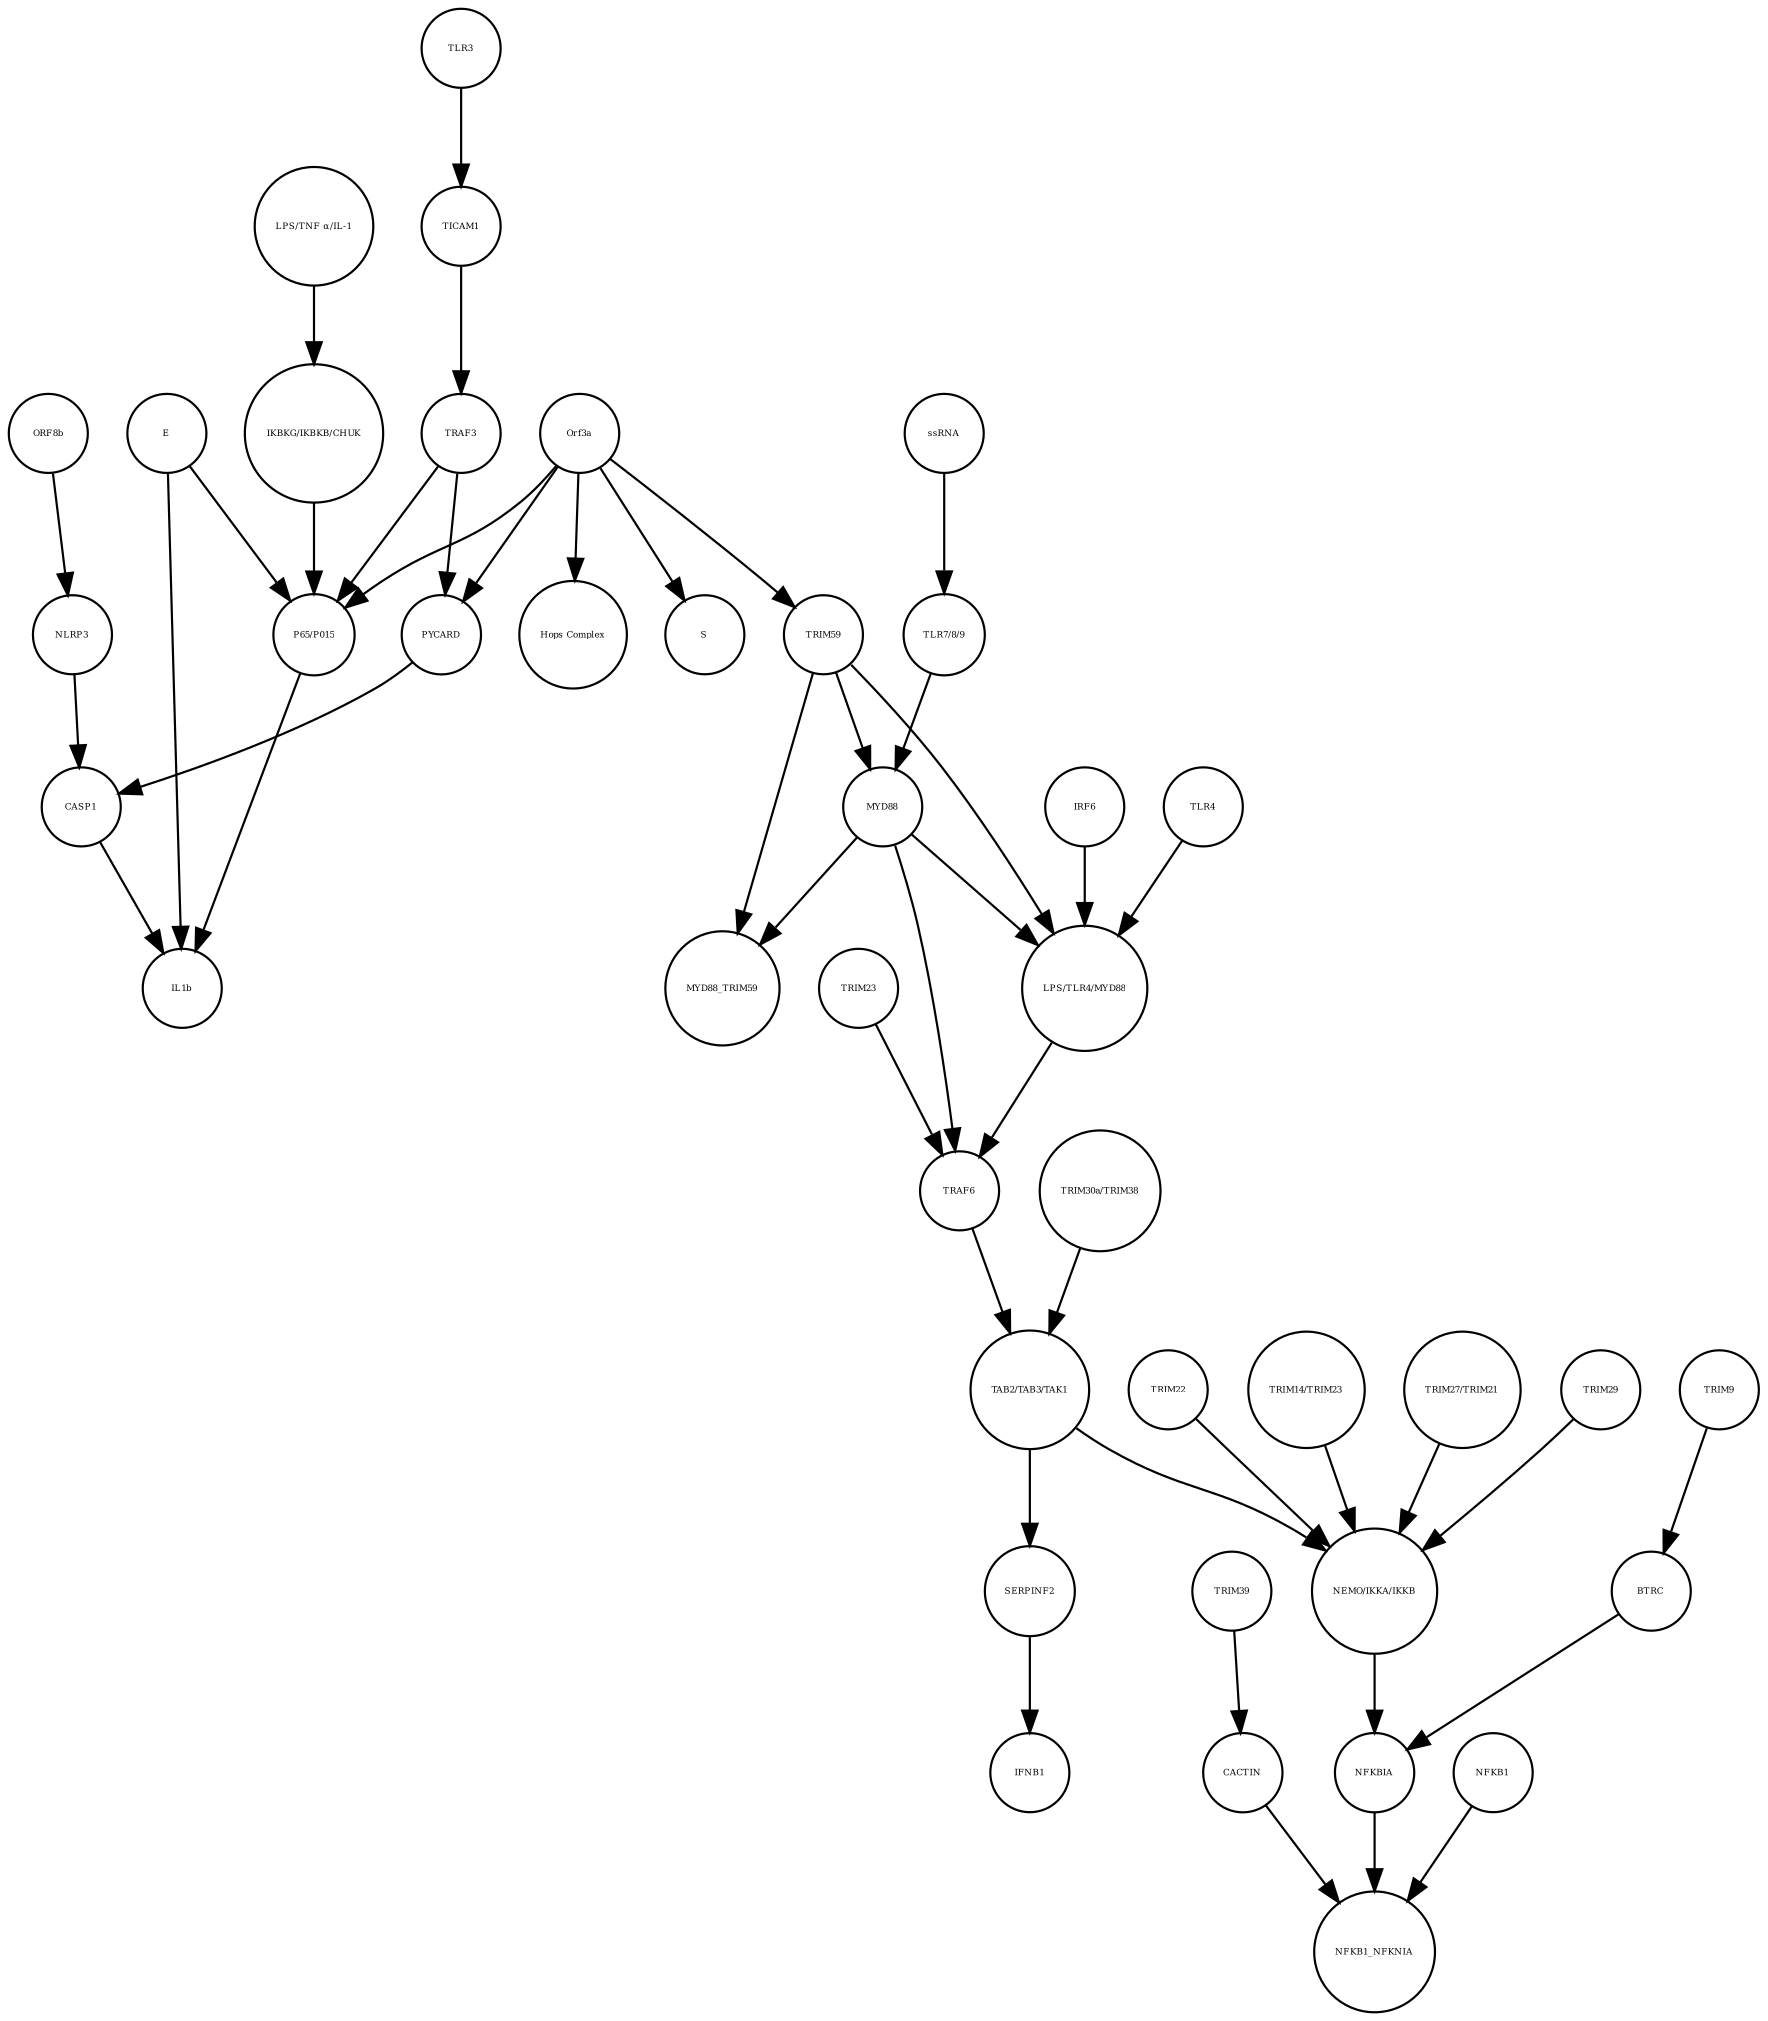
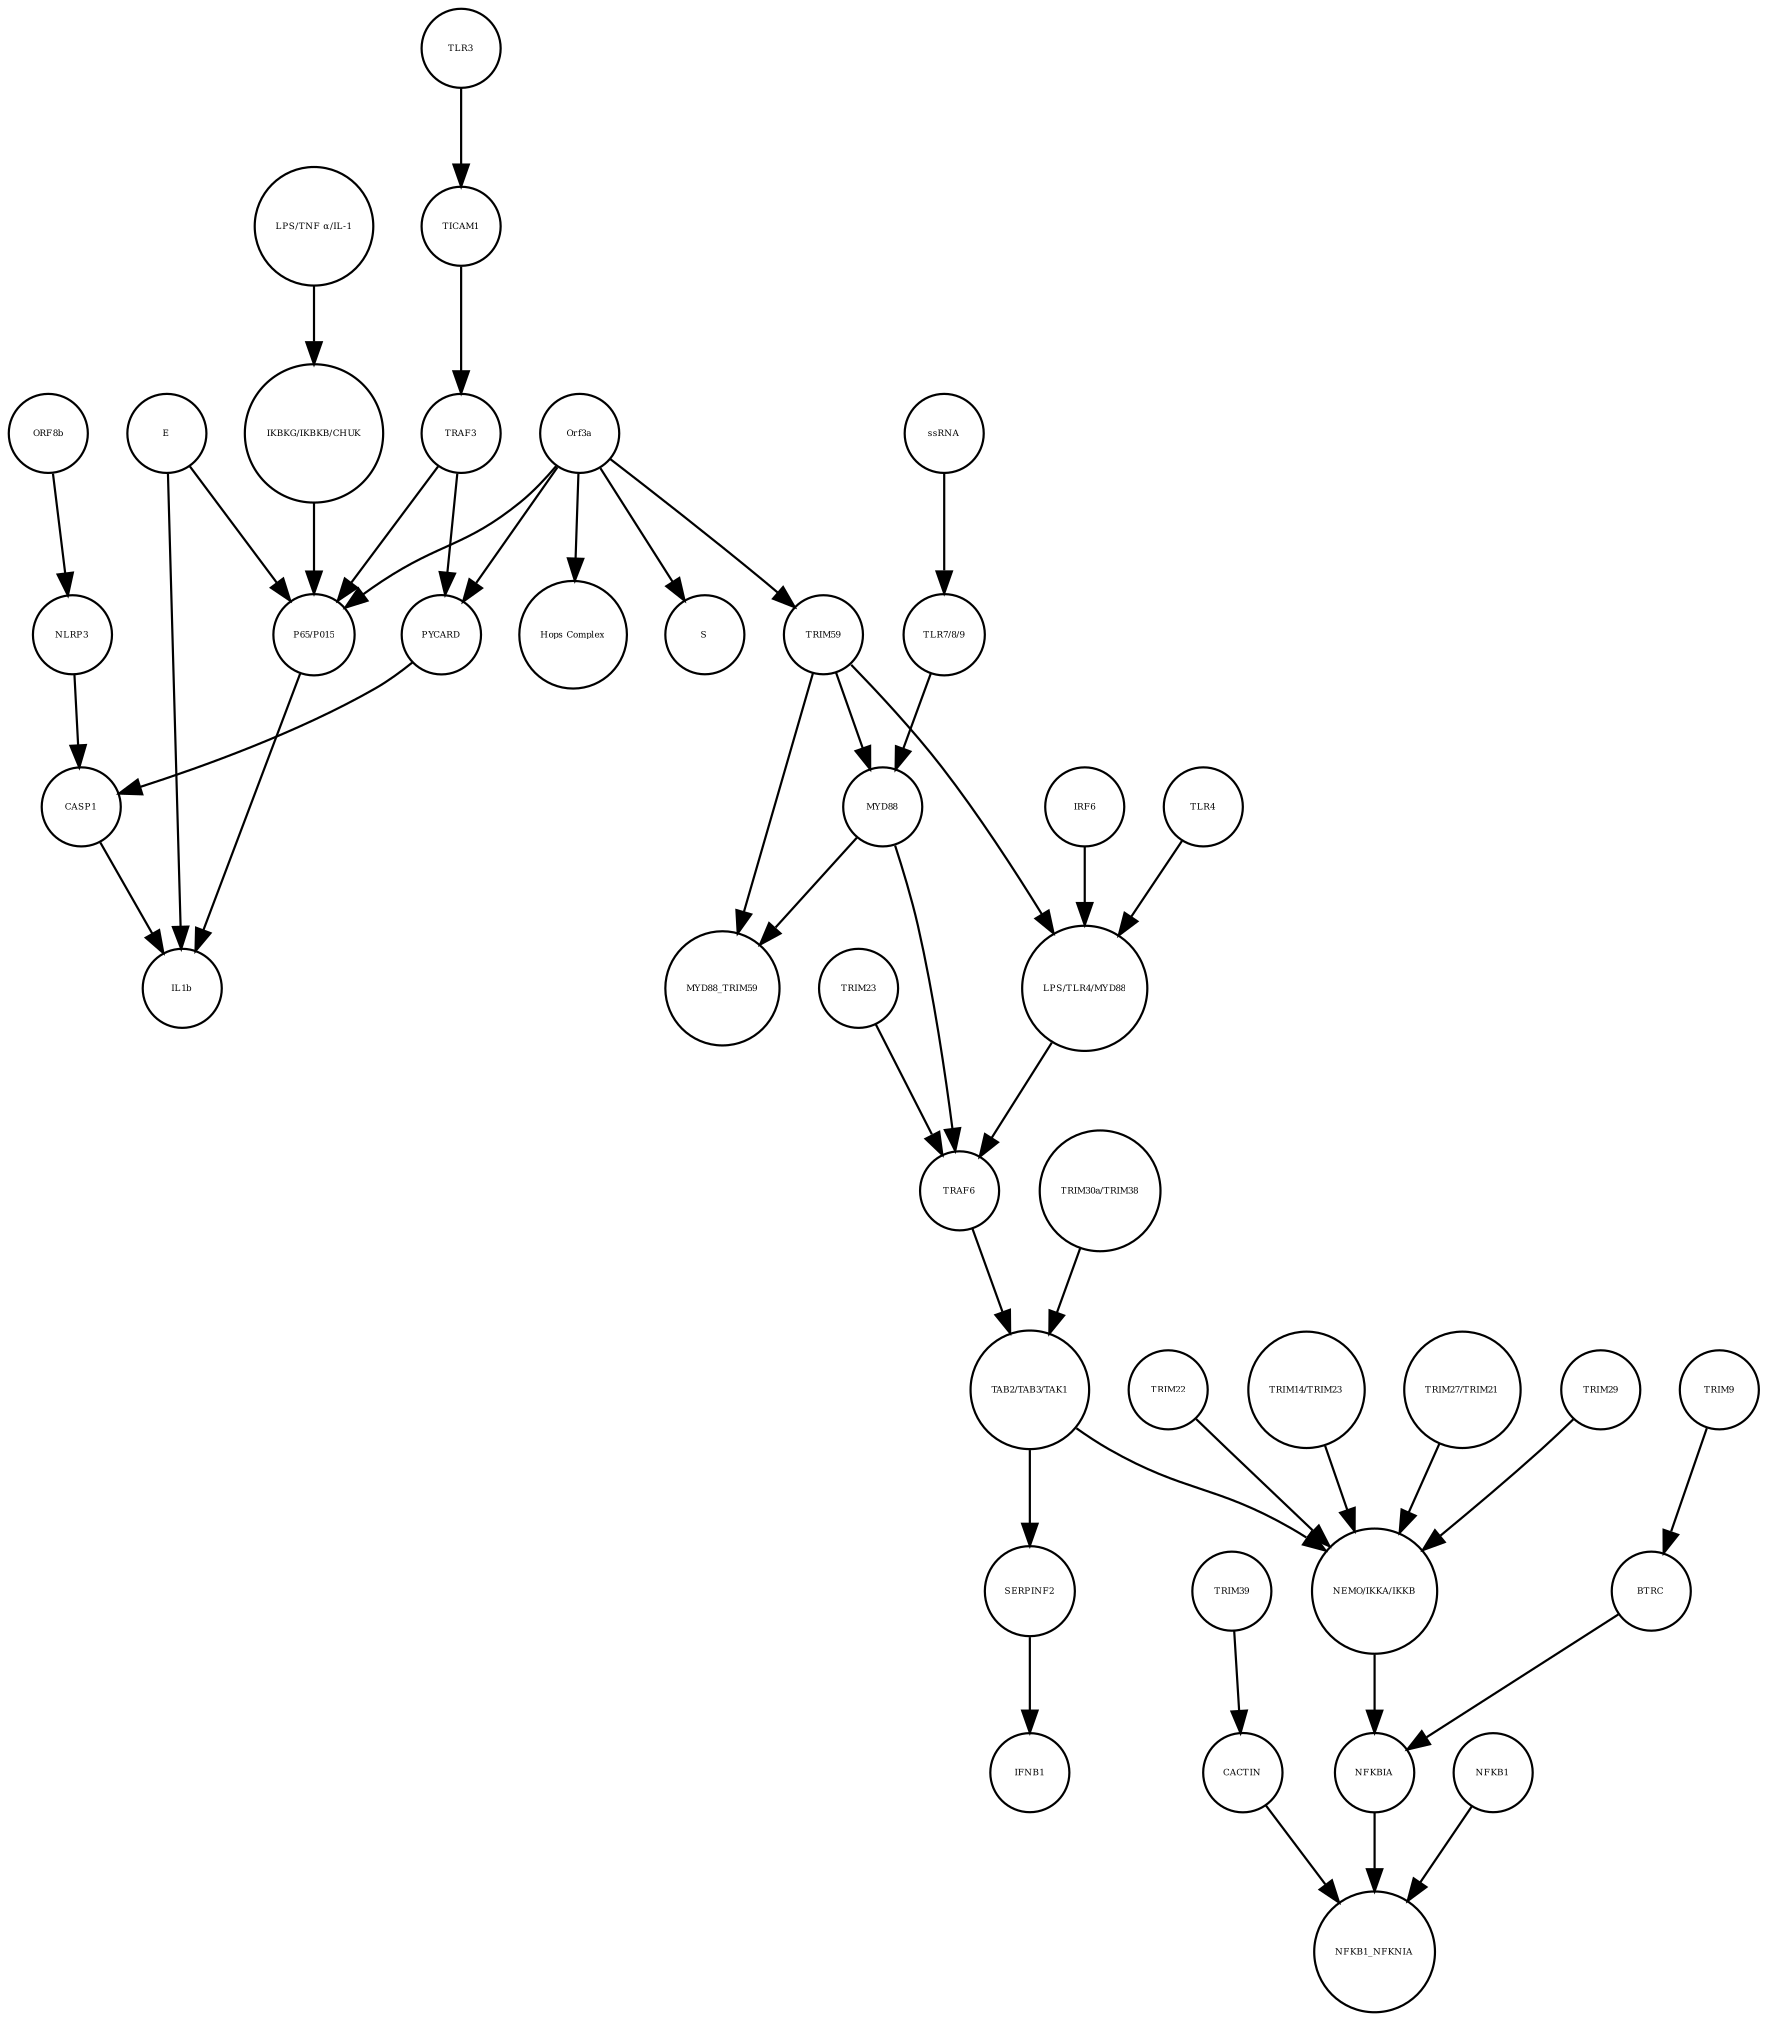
edge "MYD88" -> "LPS/TLR4/MYD88": removed
